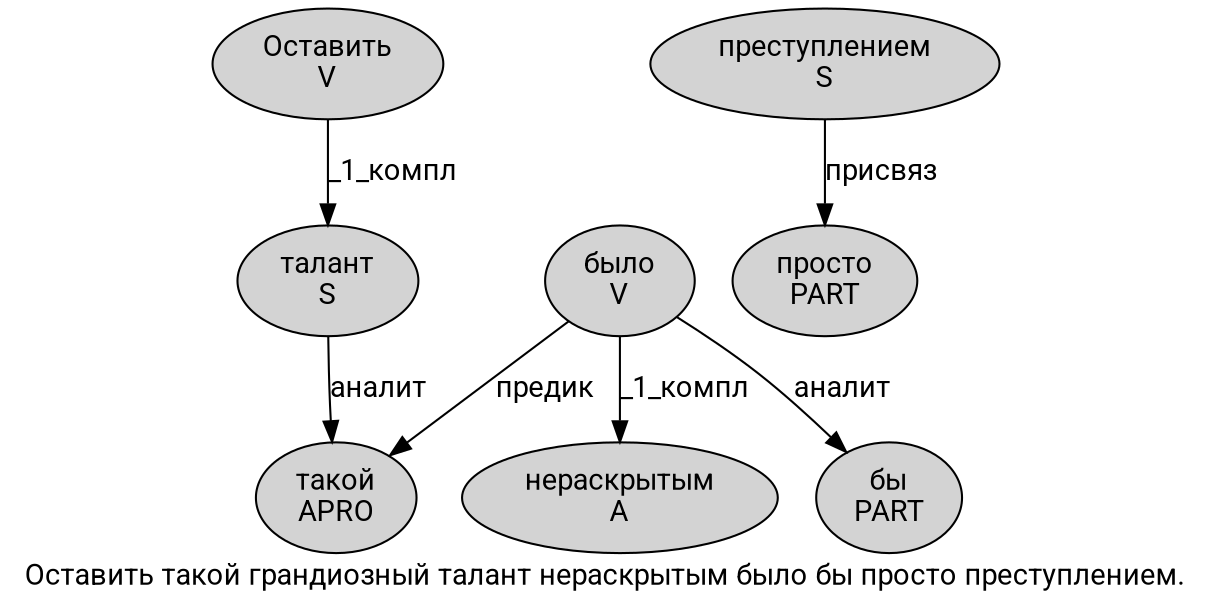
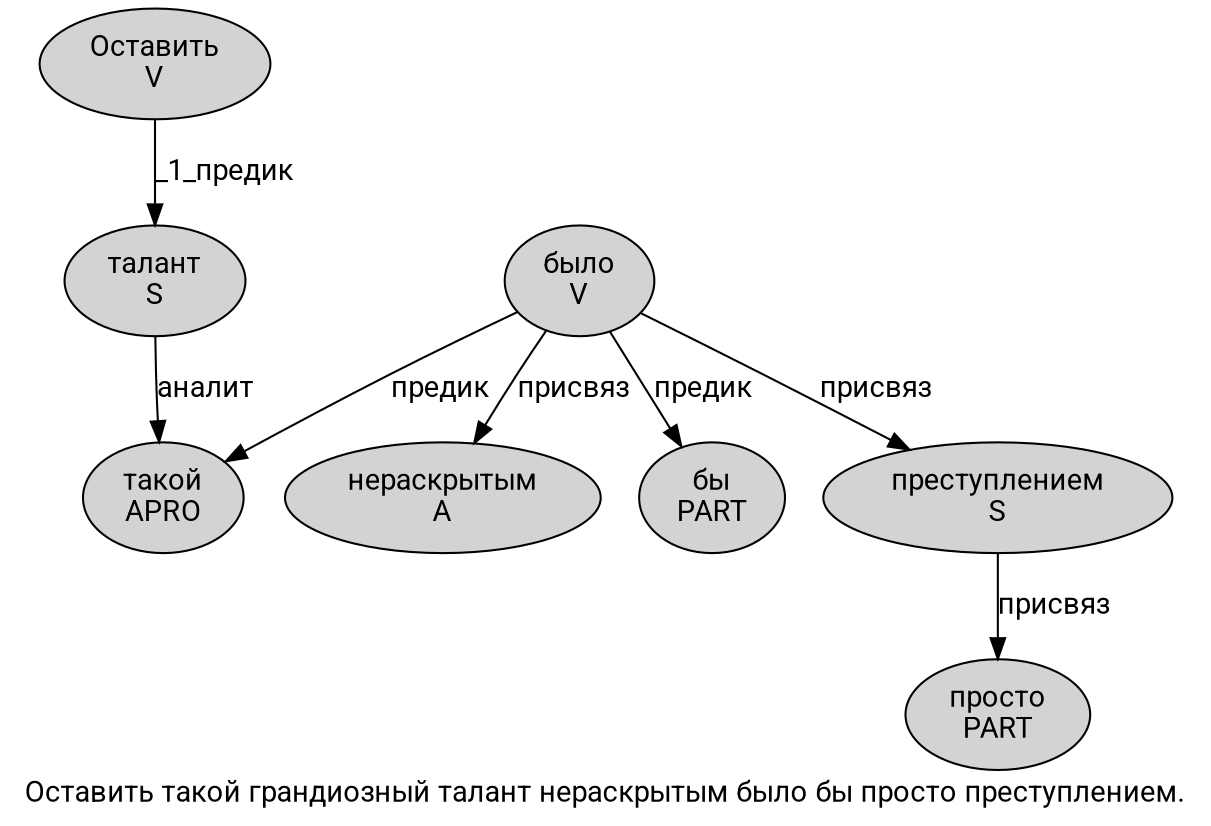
edge "Оставить V" -> "талант S": label "_1_компл" -> "_1_предик"
edge "было V" -> "преступлением S": added, label "присвяз"
edge "было V" -> "нераскрытым A": label "_1_компл" -> "присвяз"
edge "было V" -> "бы PART": label "аналит" -> "предик"
